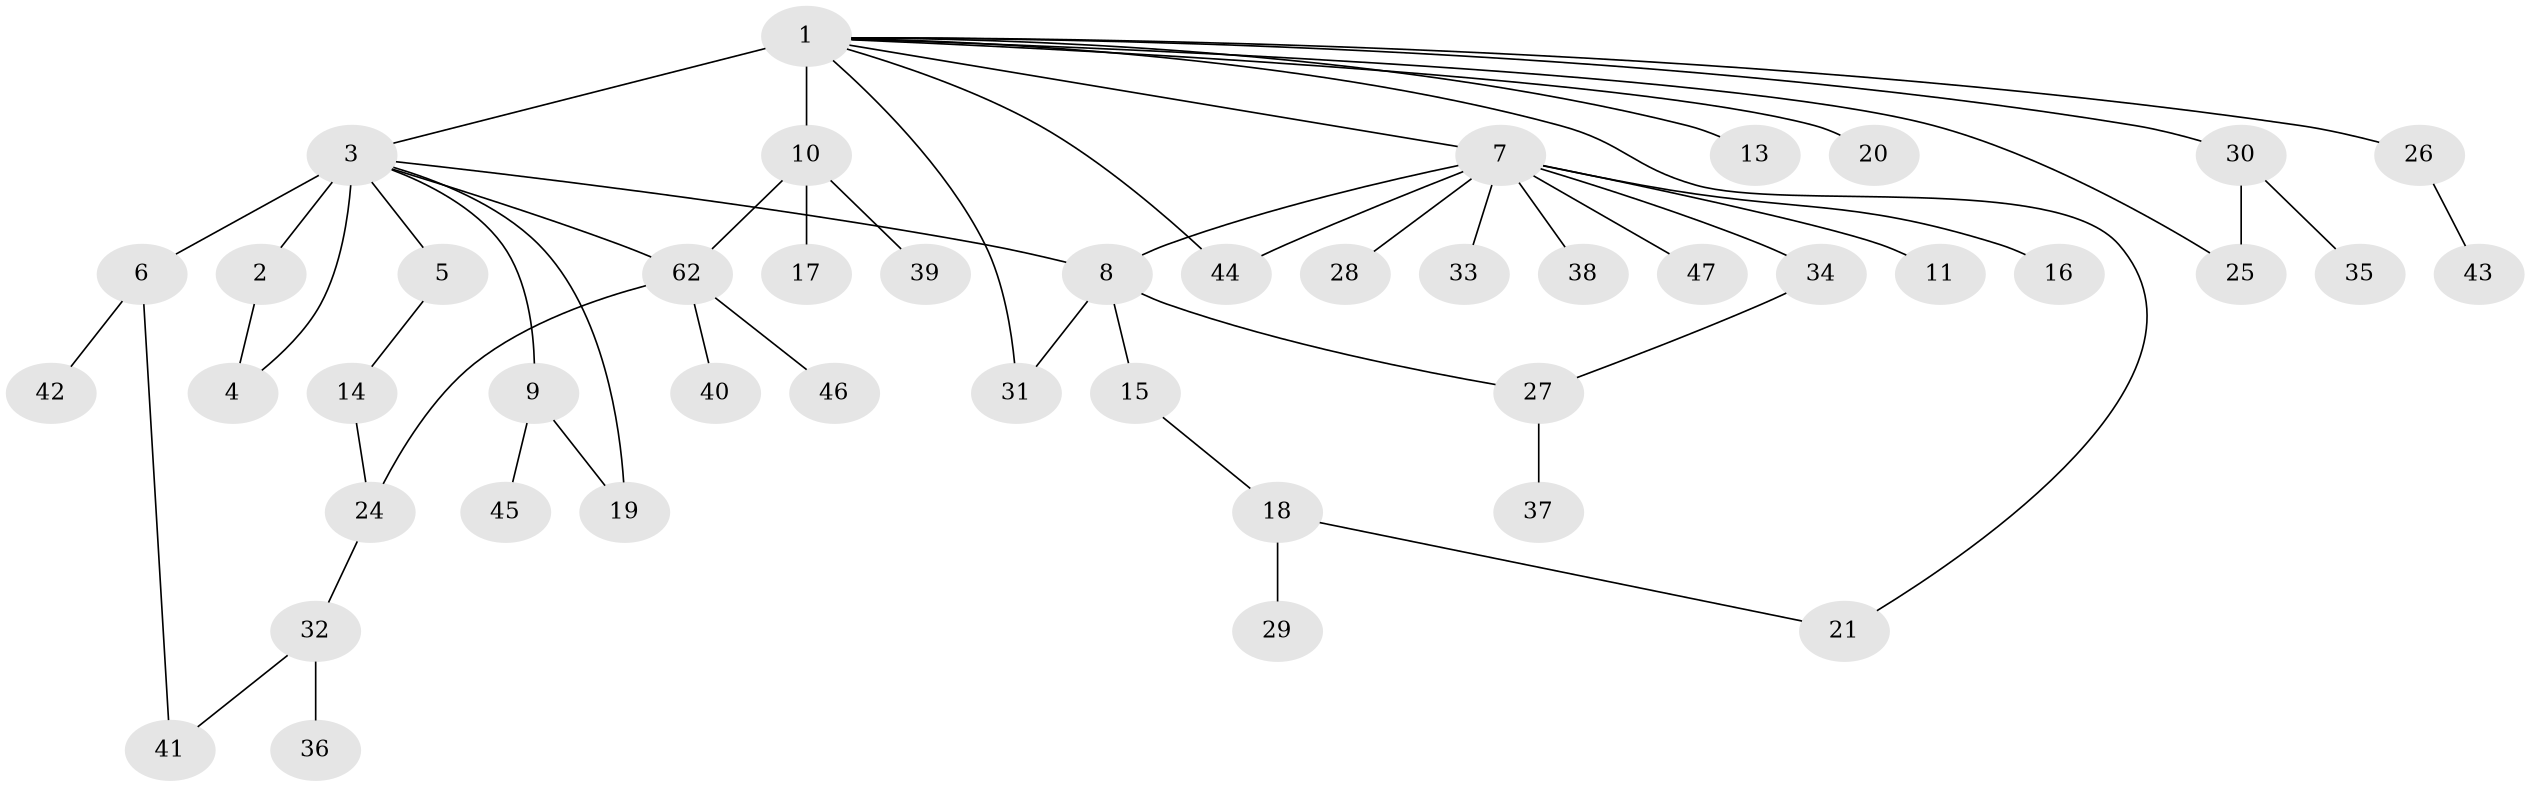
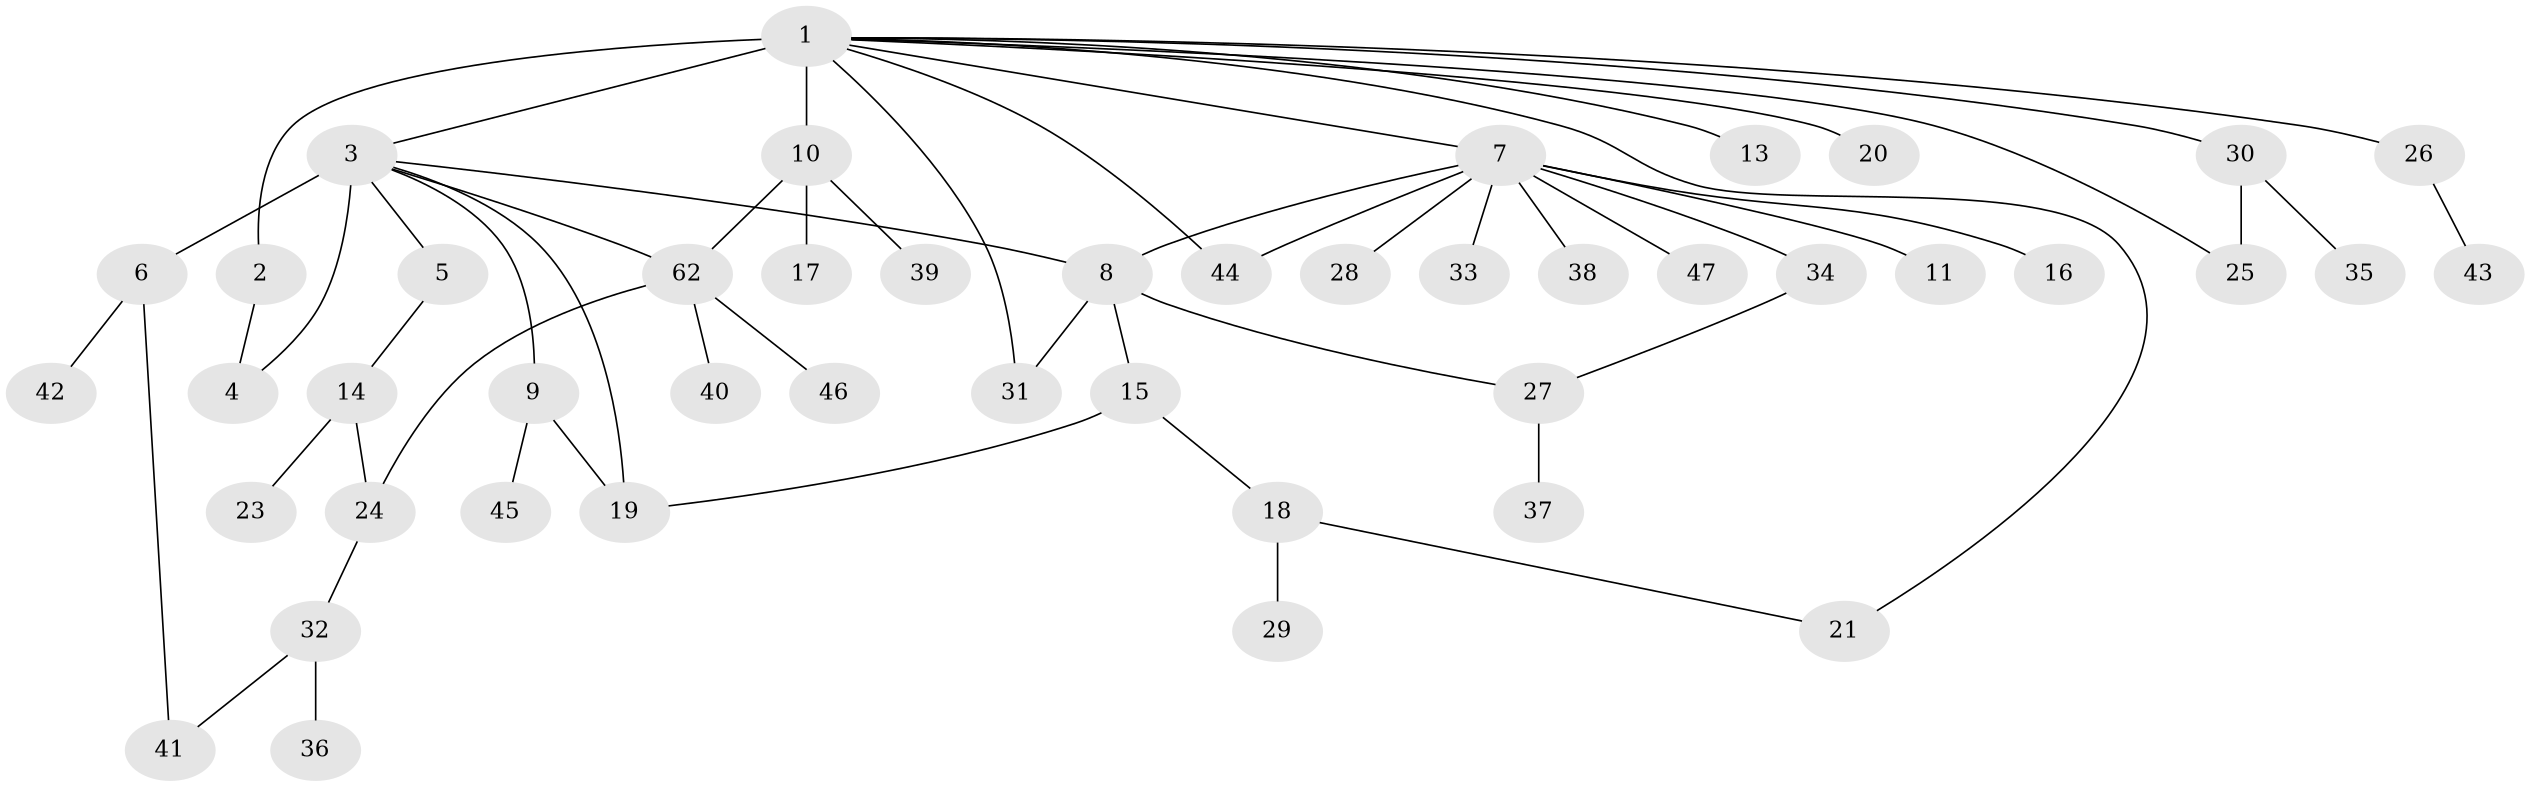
edge "3" -- "2": now "1" -- "2"
edge "15" -- "19": added
node "23": added
